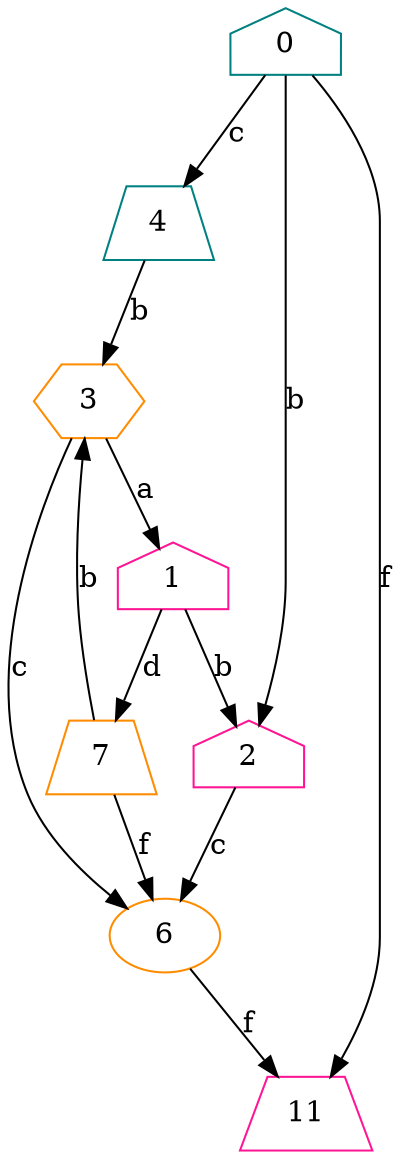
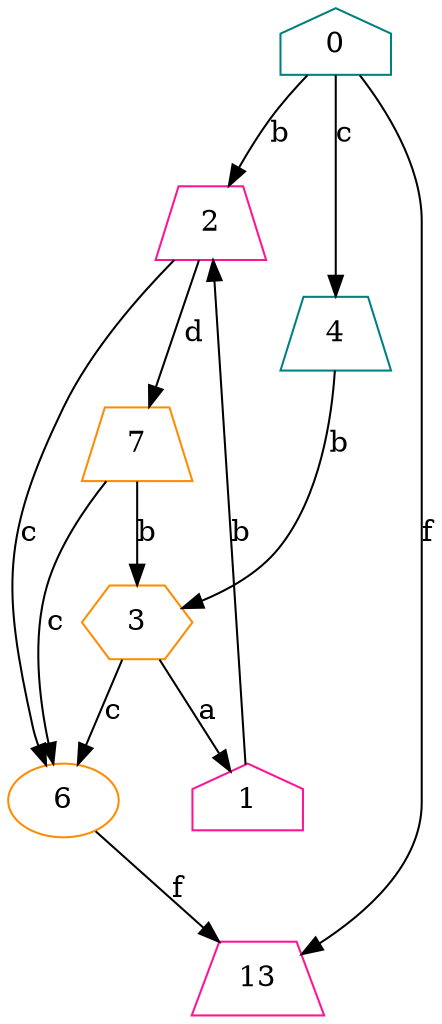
edge "1" -> "7": now "2" -> "7"
node "2": shape house -> trapezium
edge "7" -> "6": label "f" -> "c"
node "11": label "11" -> "13"
